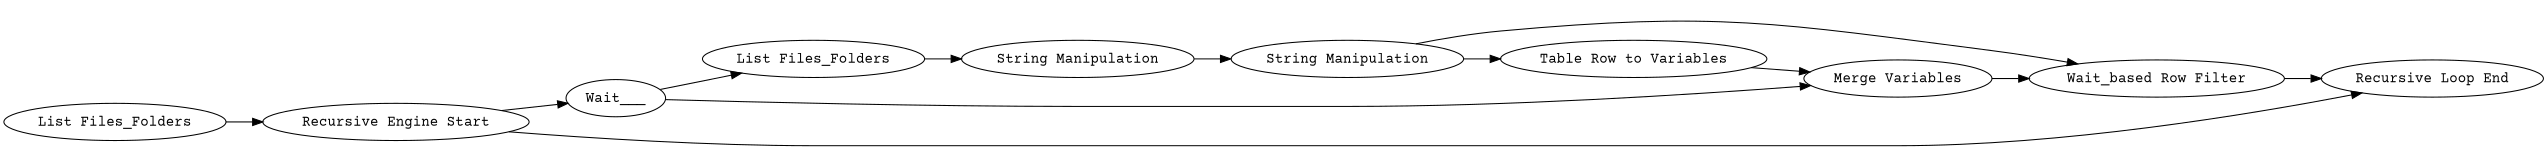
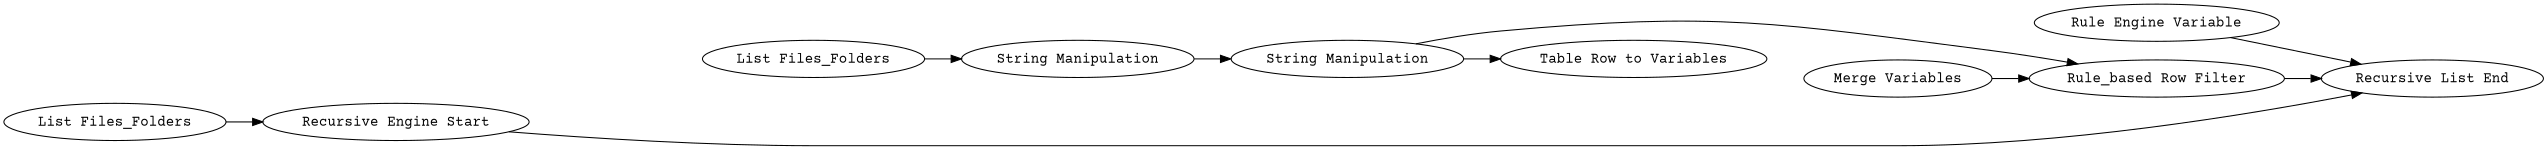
node "Rule Engine Variable": added
edge "Table Row to Variables" -> "Merge Variables": removed
node "Wait_based Row Filter": label "Wait_based Row Filter" -> "Rule_based Row Filter"
node "Recursive Loop End": label "Recursive Loop End" -> "Recursive List End"
node "Wait___": removed
